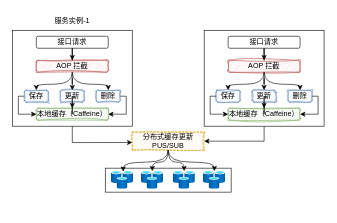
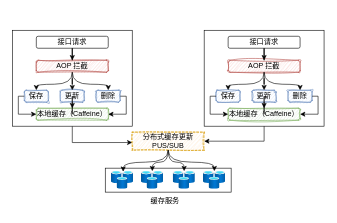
node "服务实例-1": removed
node "缓存服务": added
